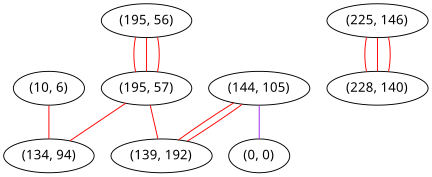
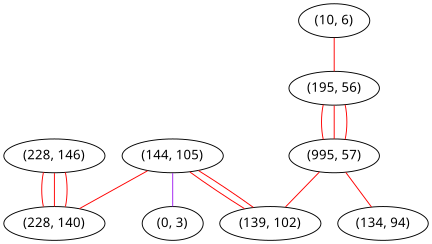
node "(225, 146)": label "(225, 146)" -> "(228, 146)"
node "(195, 57)": label "(195, 57)" -> "(995, 57)"
edge "(10, 6)" -- "(134, 94)": now "(10, 6)" -- "(195, 56)"
node "(139, 192)": label "(139, 192)" -> "(139, 102)"
node "(0, 0)": label "(0, 0)" -> "(0, 3)"
edge "(144, 105)" -- "(228, 140)": added
